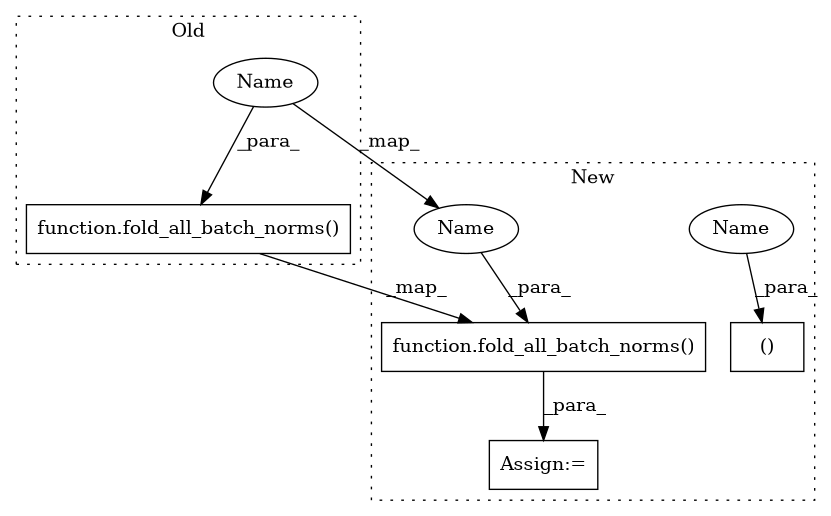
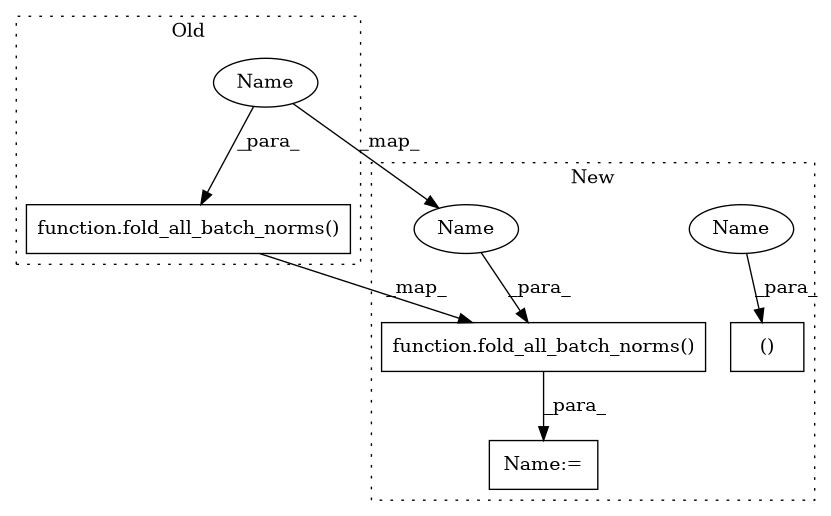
node "Assign:=": label "Assign:=" -> "Name:="
